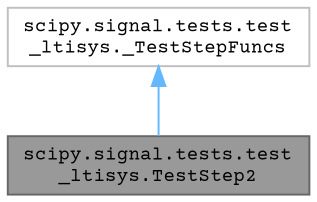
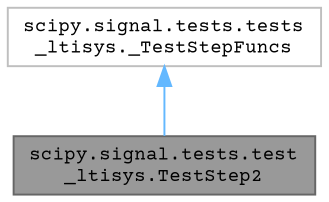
node "scipy.signal.tests.test _ltisys._TestStepFuncs": label "scipy.signal.tests.test _ltisys._TestStepFuncs" -> "scipy.signal.tests.tests _ltisys._TestStepFuncs"
